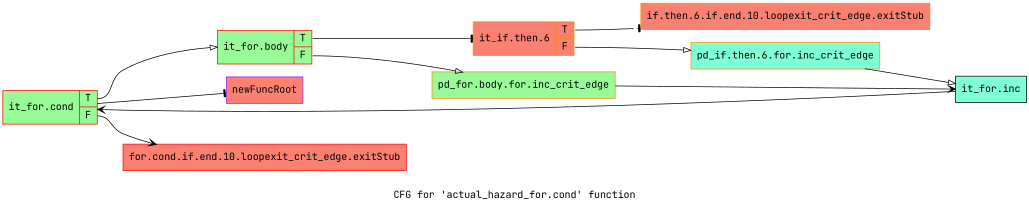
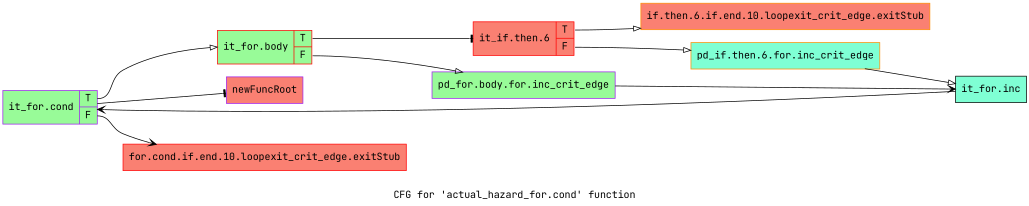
edge "it_if.then.6" -> "if.then.6.if.end.10.loopexit_crit_edge.exitStub": arrowhead tee -> onormal
node "it_if.then.6": color darkorange -> red
node "pd_for.body.for.inc_crit_edge": color darkorange -> purple
node "it_for.cond": color red -> purple
